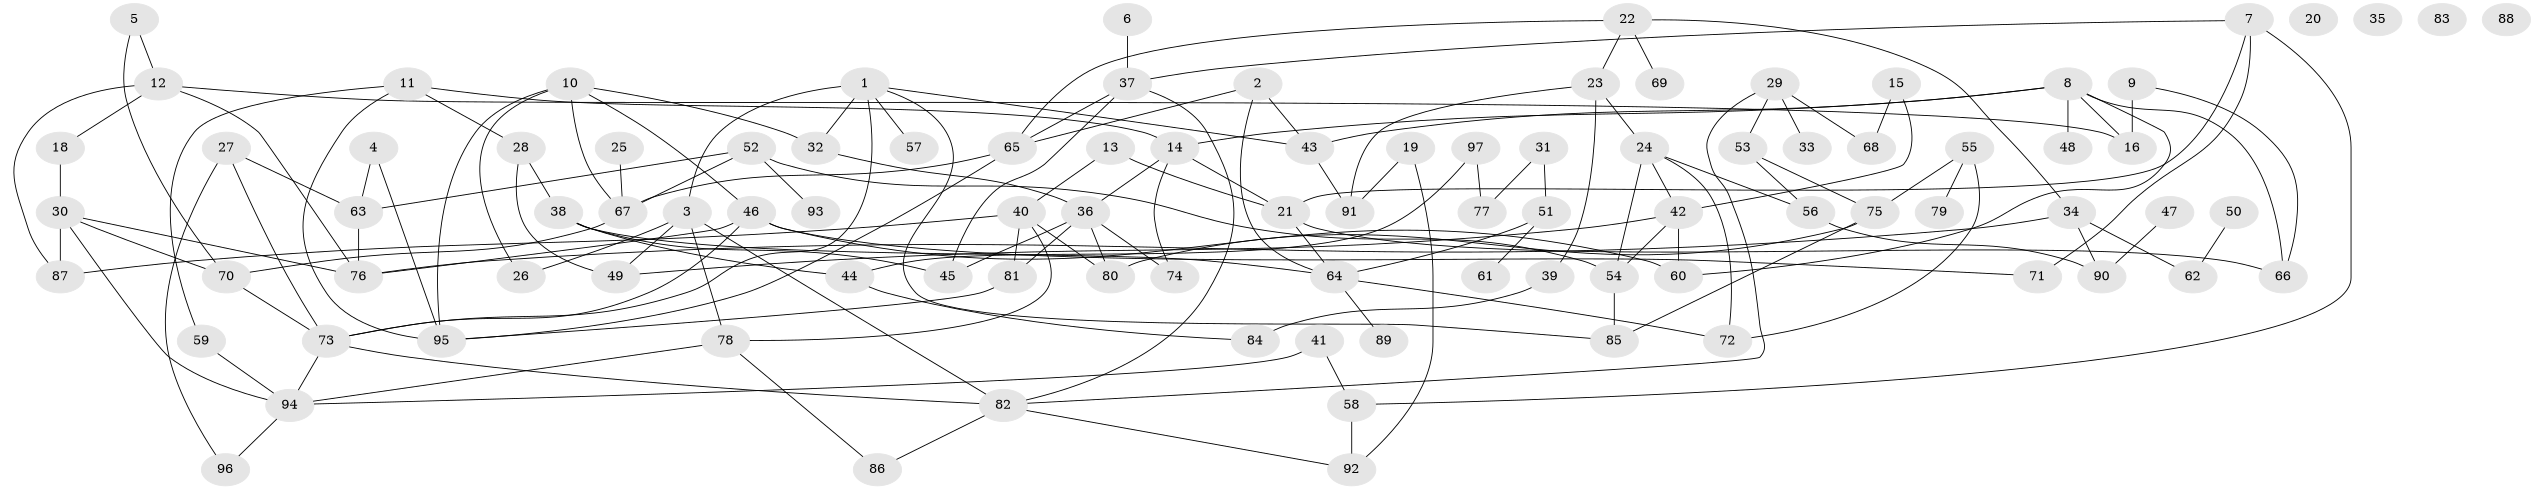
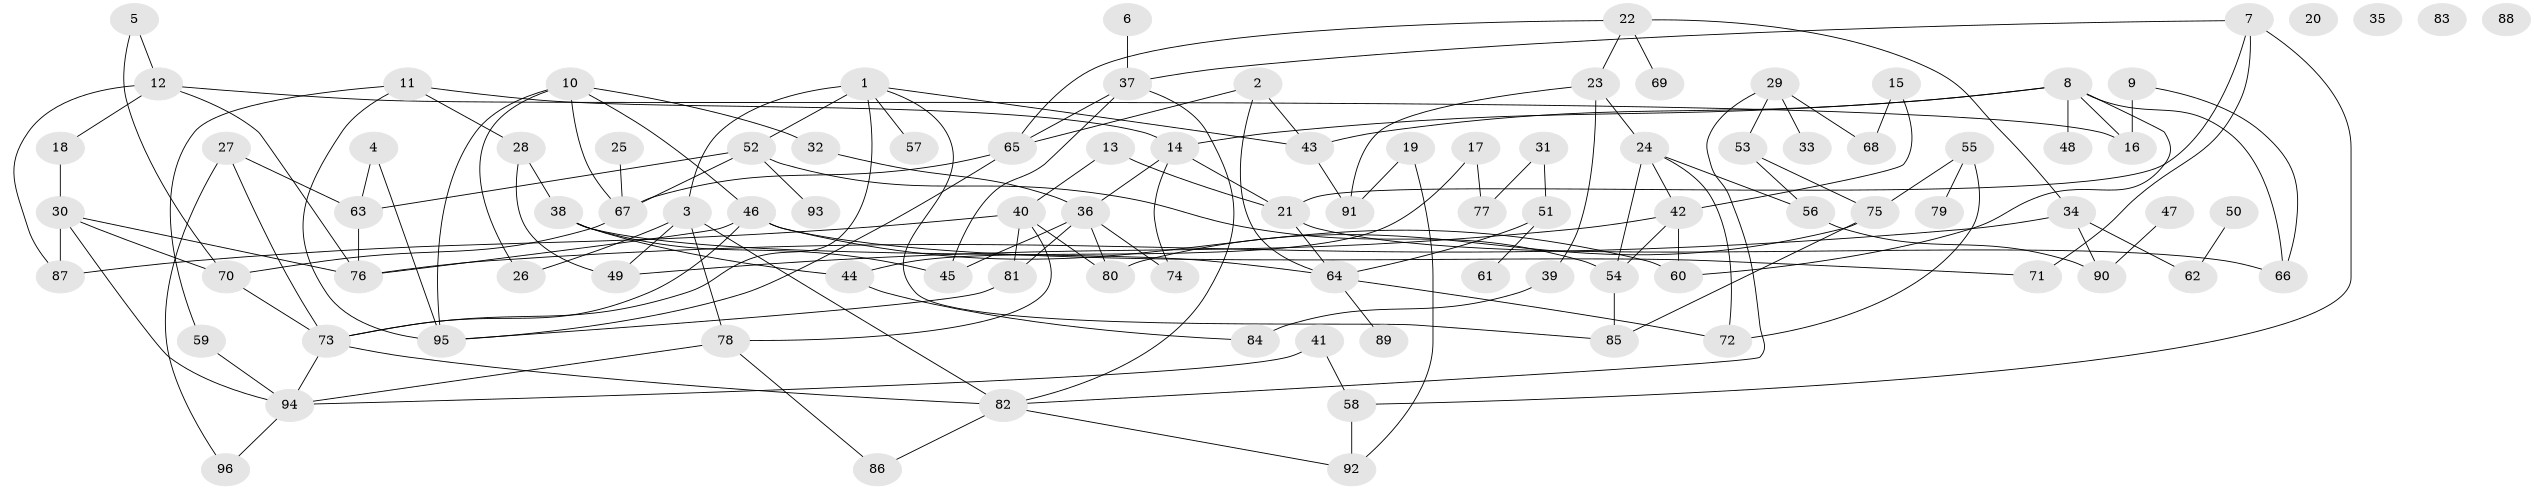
edge "1" -- "32": now "1" -- "52"
node "97": label "97" -> "17"
